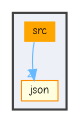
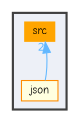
edge "src" -> "json": reversed
